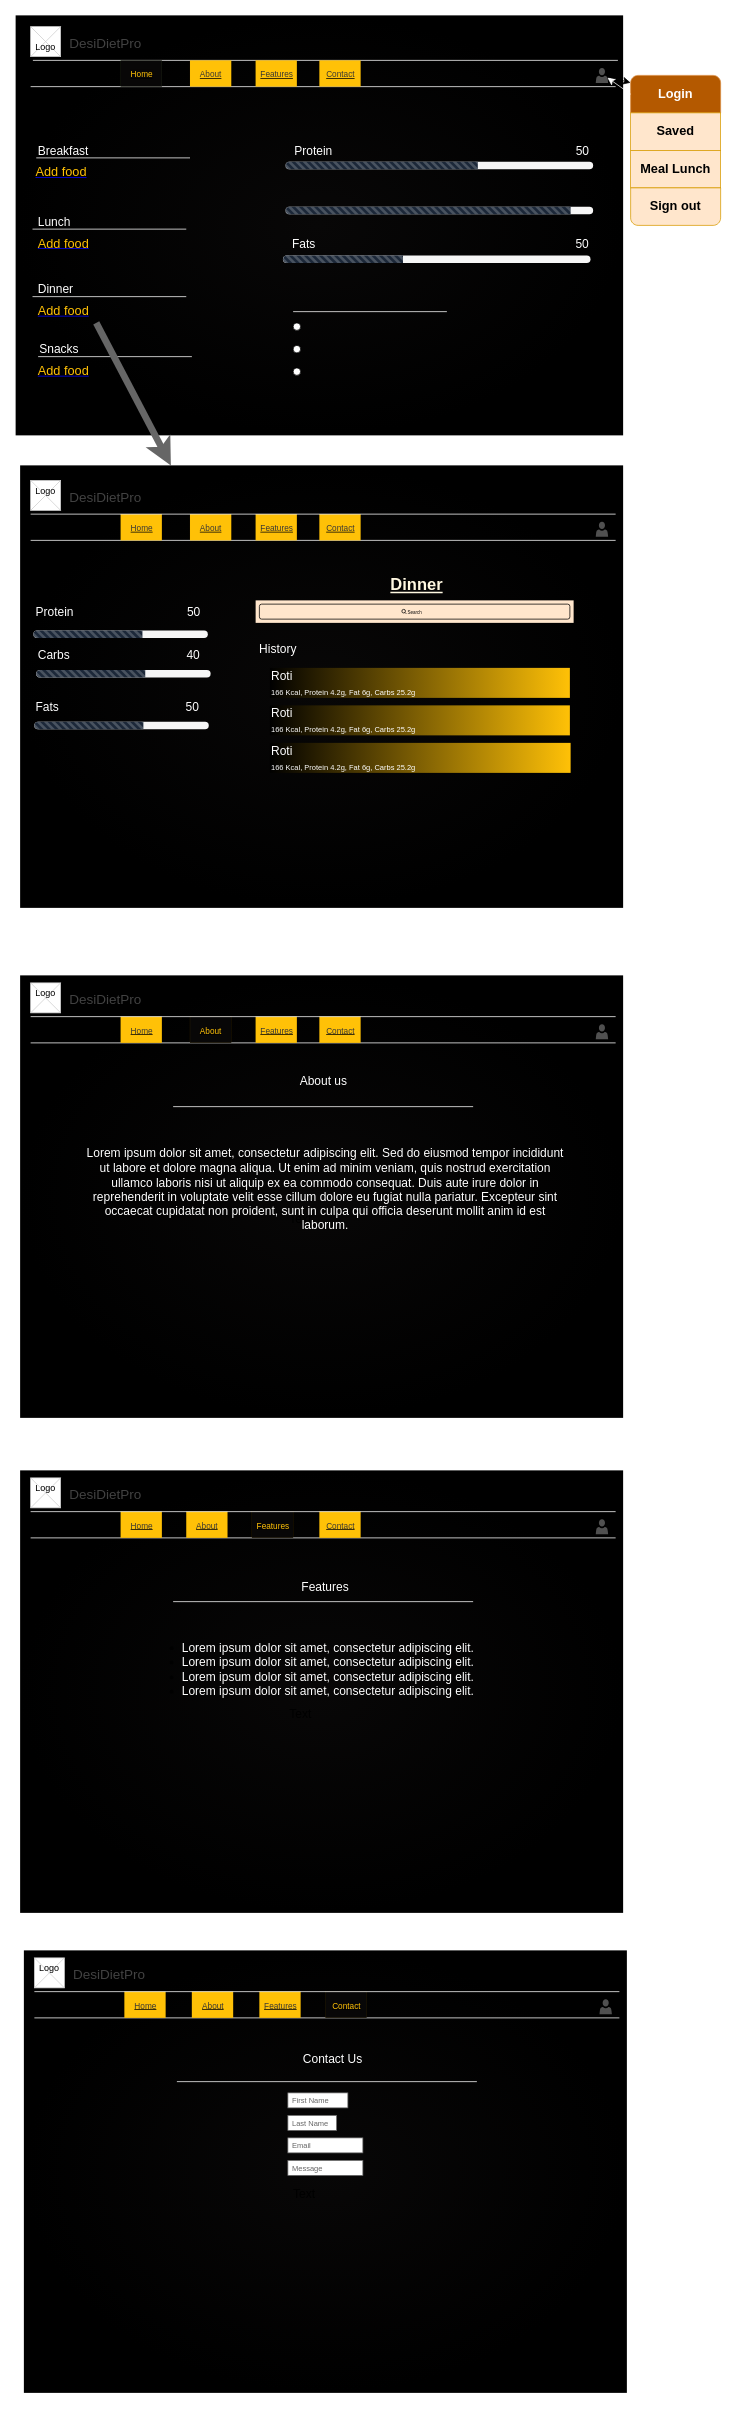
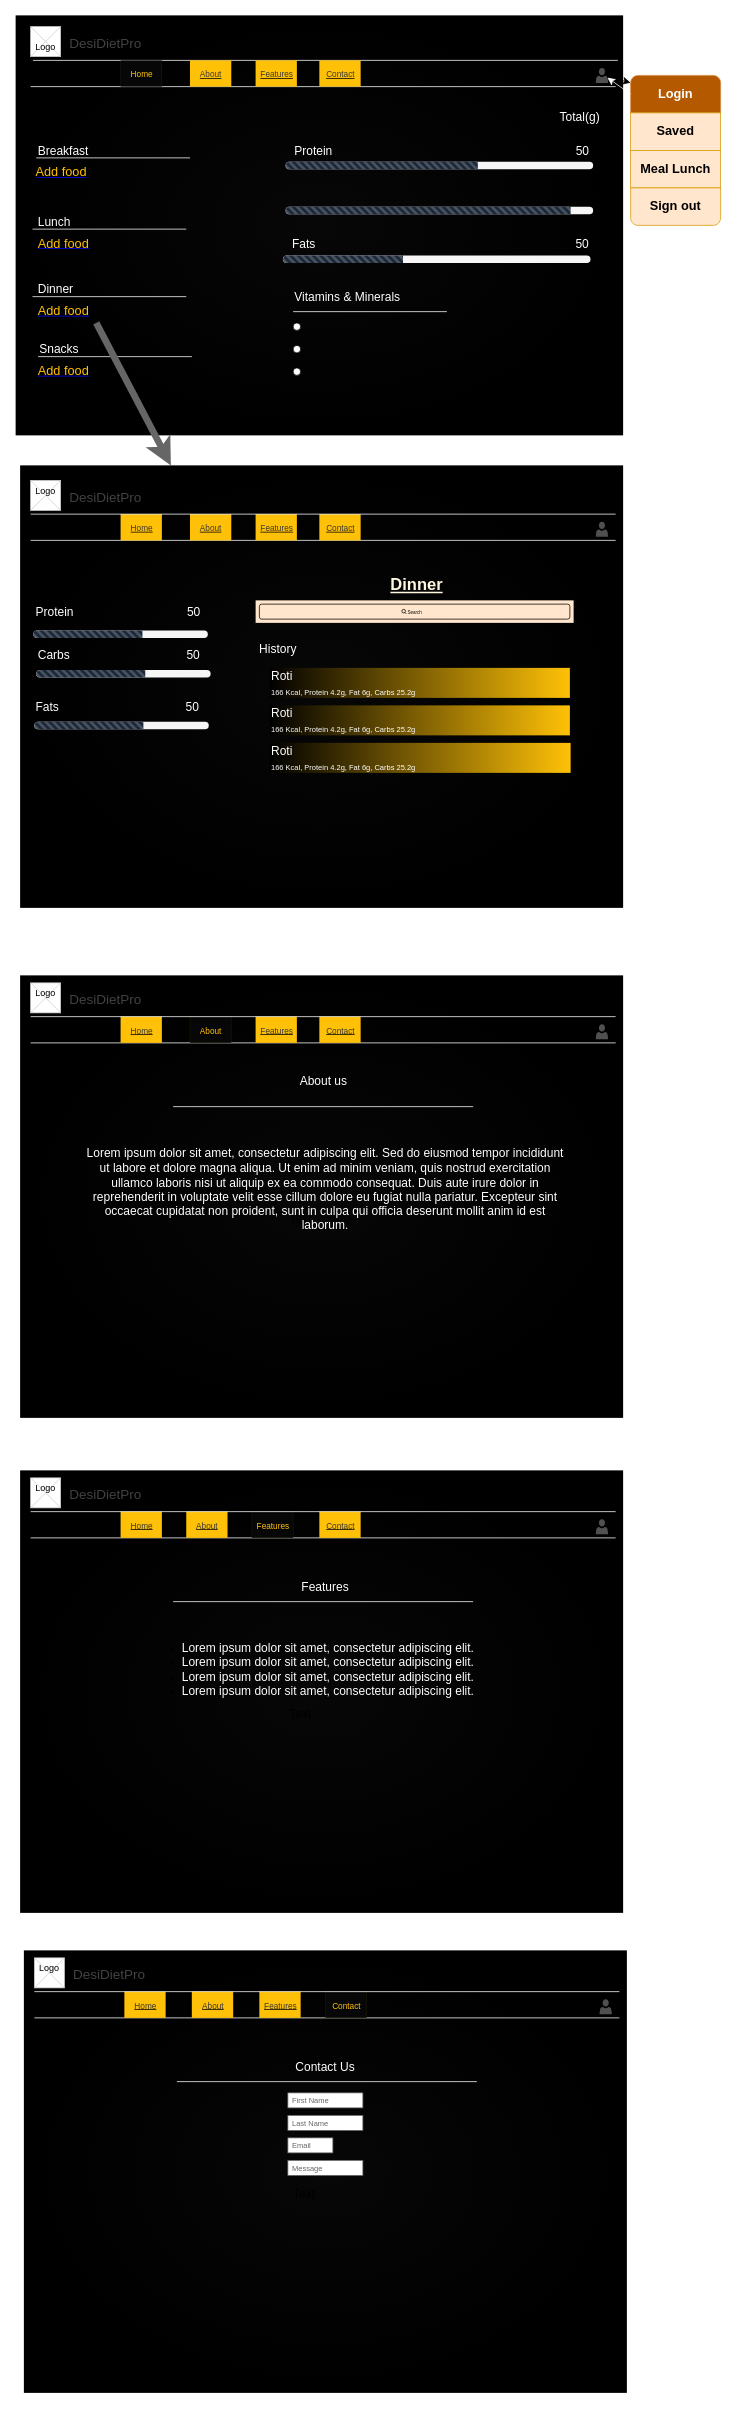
node "Total(g)": added
node "Vitamins & Minerals": added
node "Carbs 40": label "Carbs 40" -> "Carbs 50"
node "Contact Us": moved (333, 2059) -> (325, 2067)
node "First Name": size 60x15 -> 75x15
node "Last Name": size 49x15 -> 75x15
node "Email": size 75x15 -> 45x15
